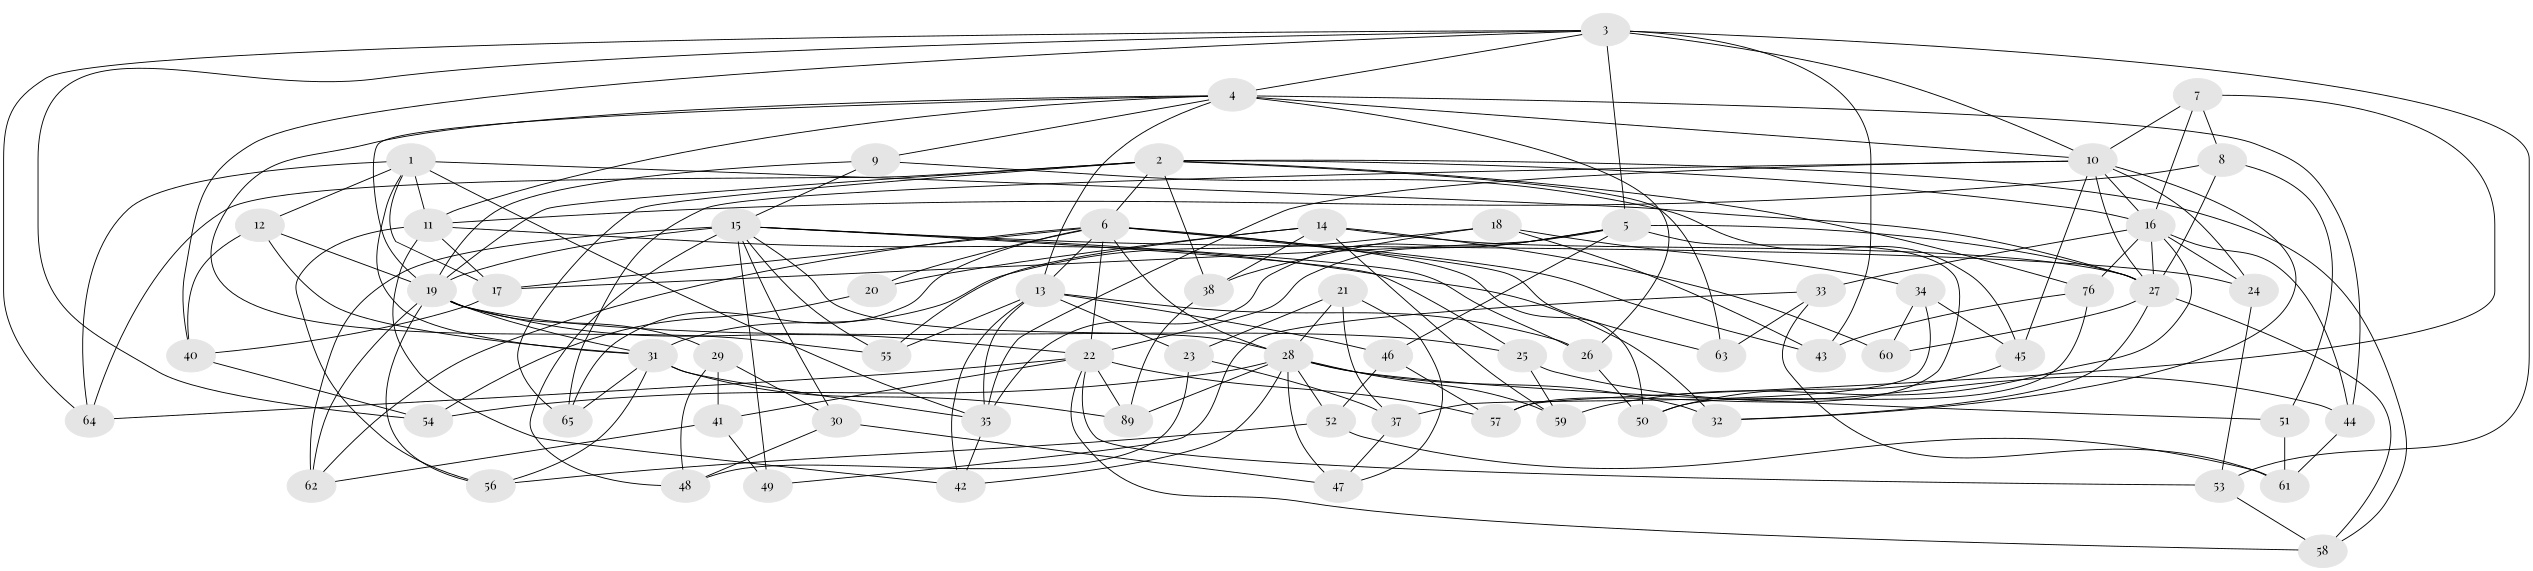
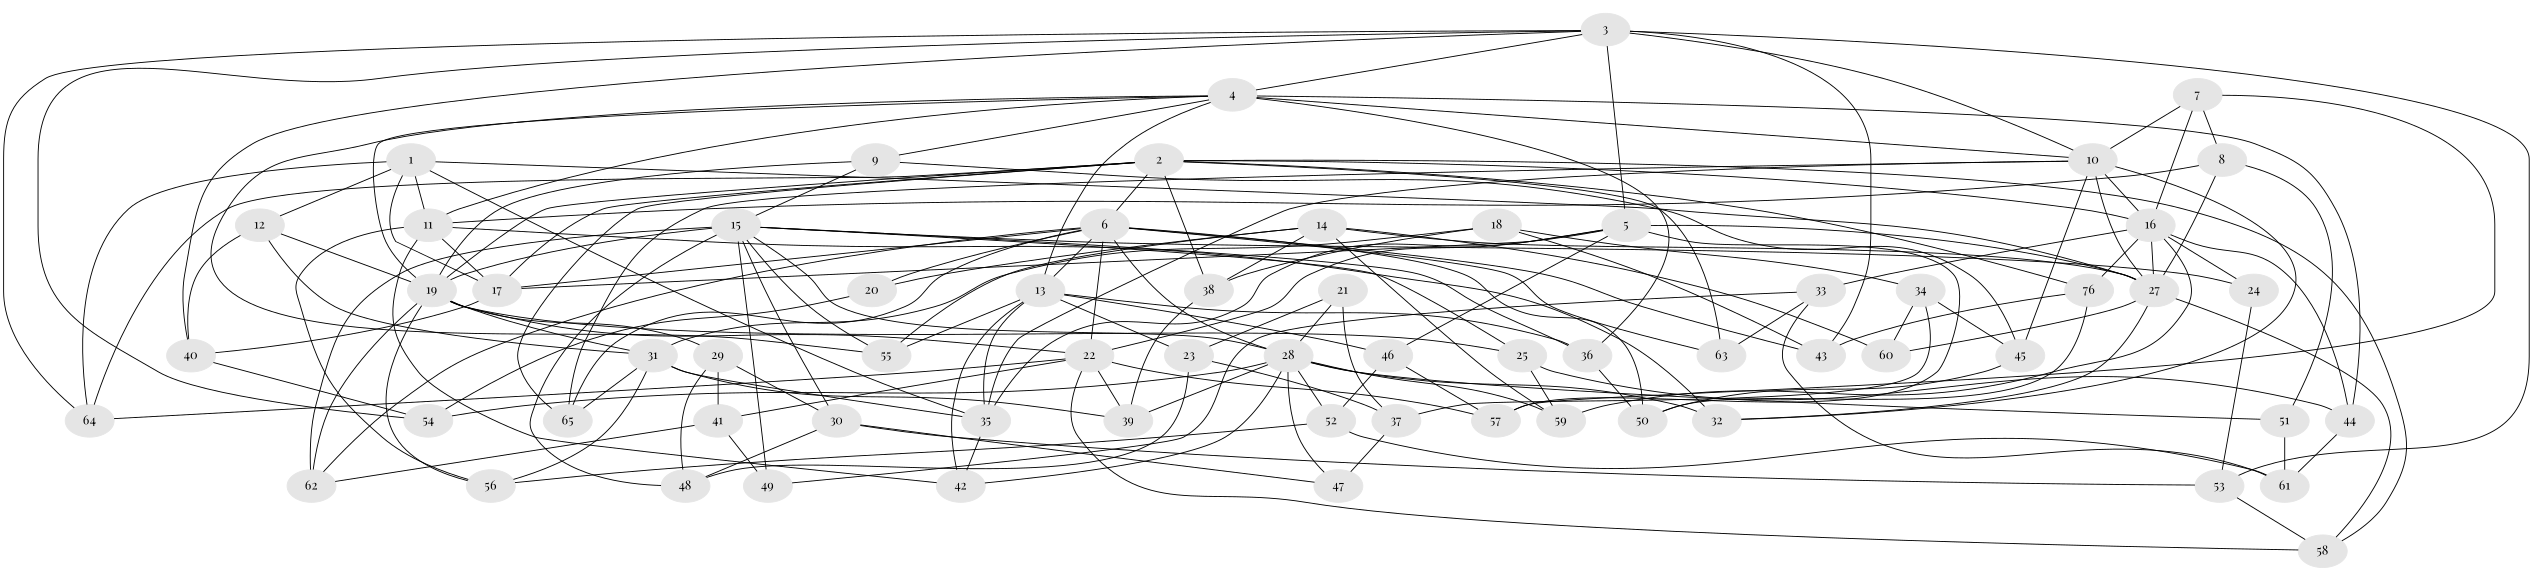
edge "2" -- "17": added
edge "10" -- "24": removed
edge "1" -- "31": removed
node "26": label "26" -> "36"
edge "21" -- "47": removed
node "89": label "89" -> "39"
edge "22" -- "53": now "30" -- "53"
